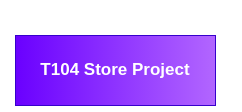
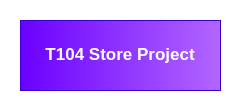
node "T104 Store Project": moved (116, 71) -> (121, 56)
